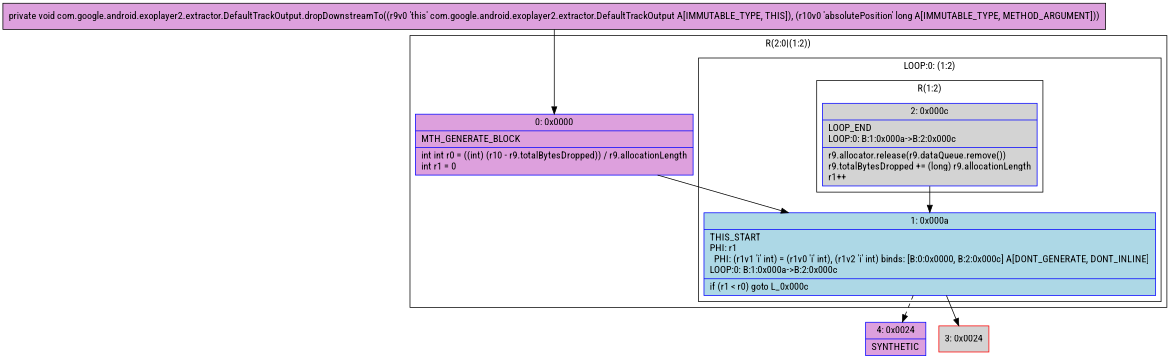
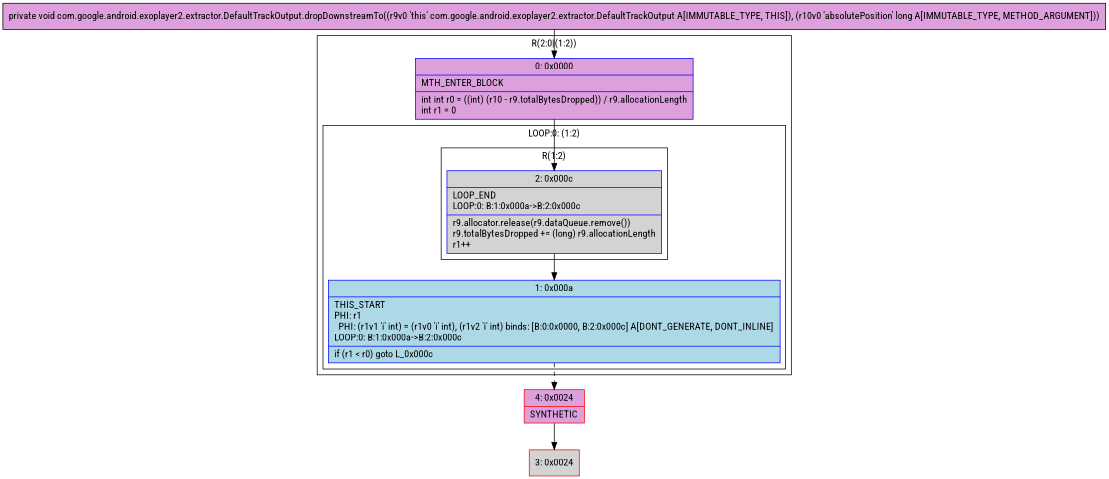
node "0: 0x0000": text "MTH_GENERATE_BLOCK" -> "MTH_ENTER_BLOCK"
edge "0: 0x0000" -> "1: 0x000a": now "0: 0x0000" -> "2: 0x000c"
edge "1: 0x000a" -> "3: 0x0024": now "4: 0x0024" -> "3: 0x0024"
node "4: 0x0024": color blue -> red
